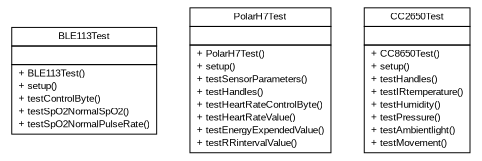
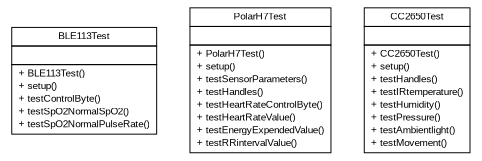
node "CC2650Test": text "+ CC8650Test()" -> "+ CC2650Test()"
